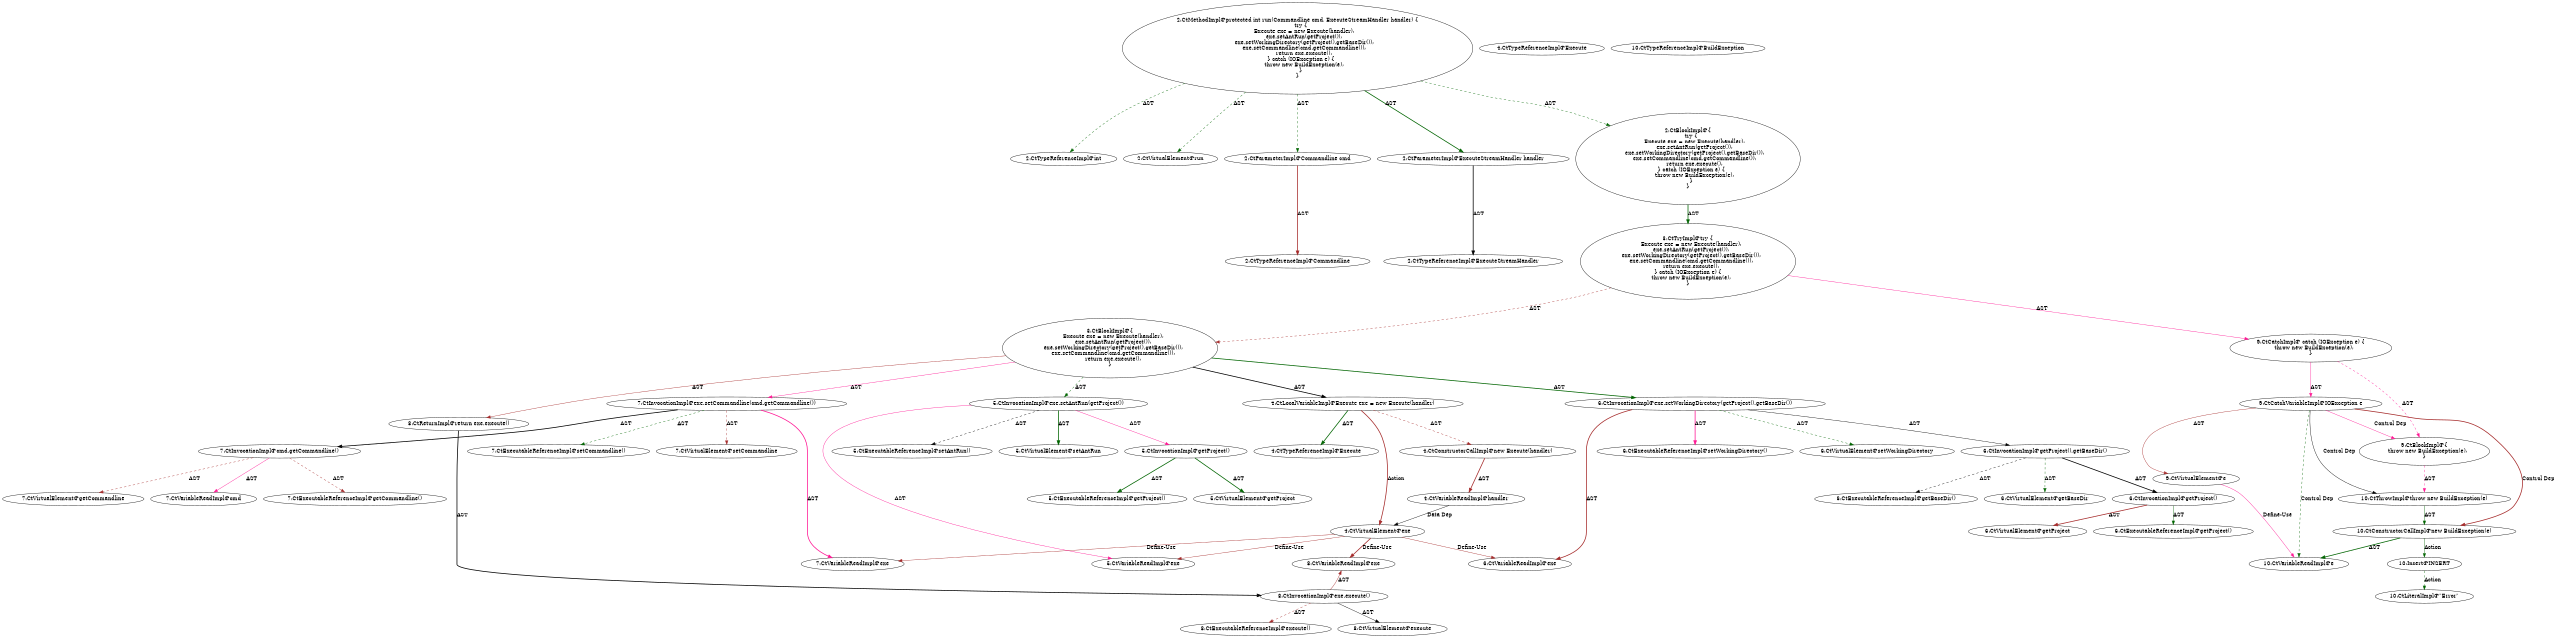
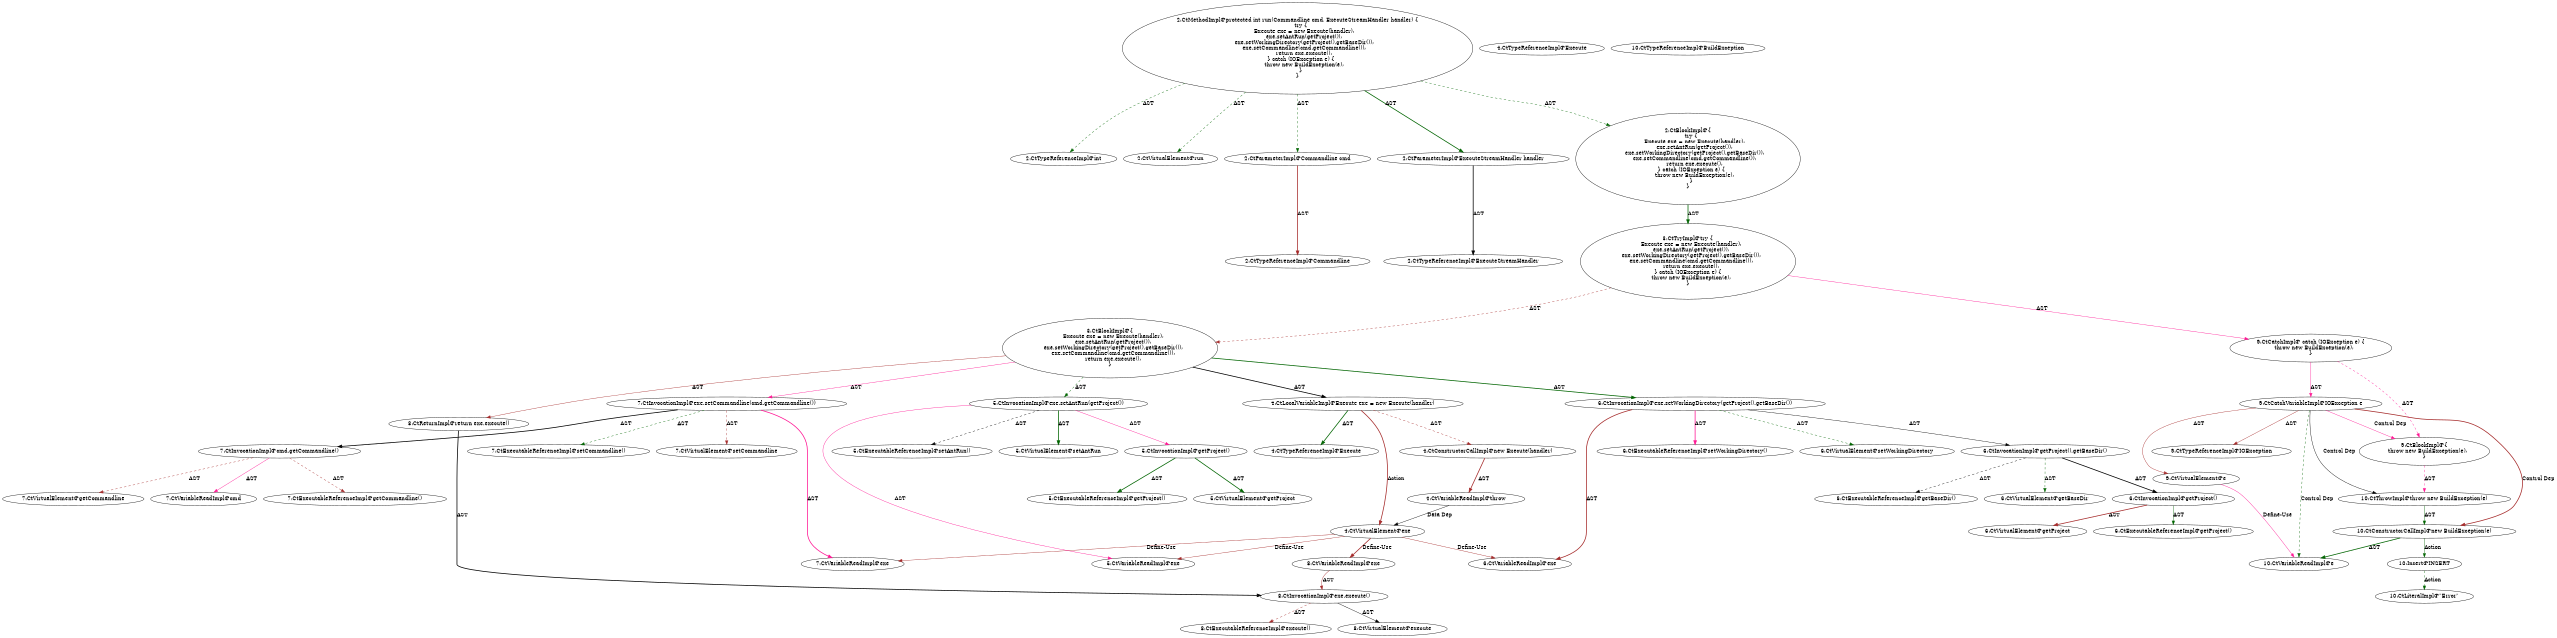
node "9:CtTypeReferenceImpl@IOException": added
node "4:CtVariableReadImpl@handler": label "4:CtVariableReadImpl@handler" -> "4:CtVariableReadImpl@throw"
edge "8:CtInvocationImpl@exe.execute()" -> "8:CtVariableReadImpl@exe": reversed
